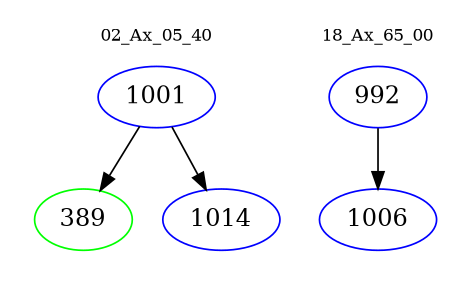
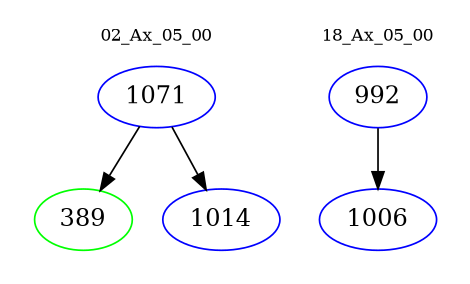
cluster "02_Ax_05_40": label "02_Ax_05_40" -> "02_Ax_05_00"
cluster "18_Ax_65_00": label "18_Ax_65_00" -> "18_Ax_05_00"
node "1001": label "1001" -> "1071"
